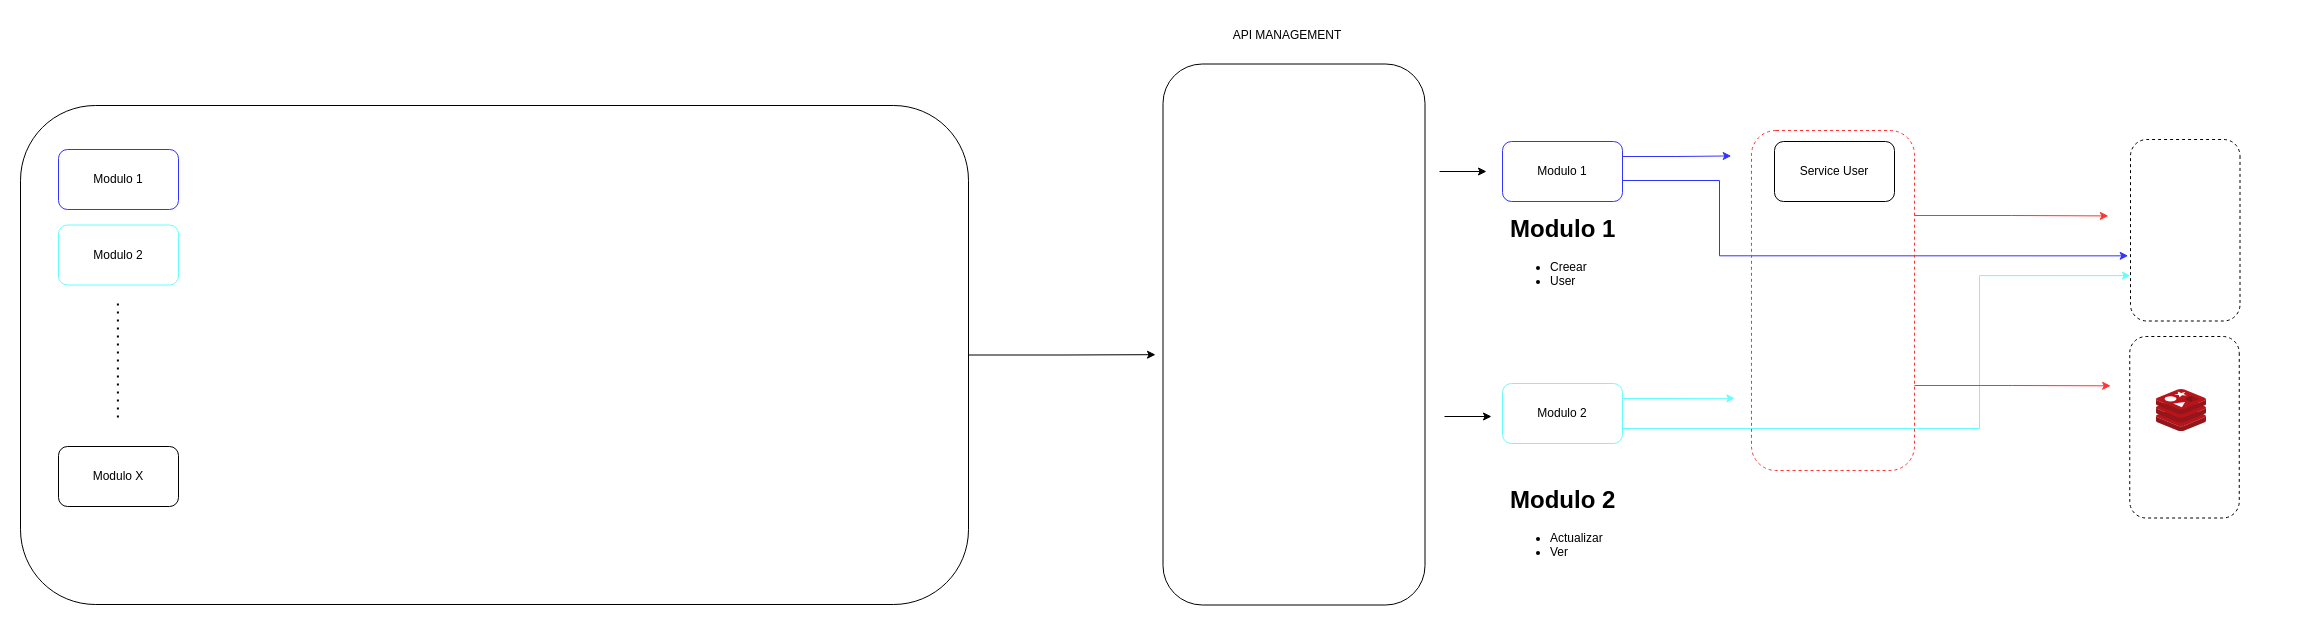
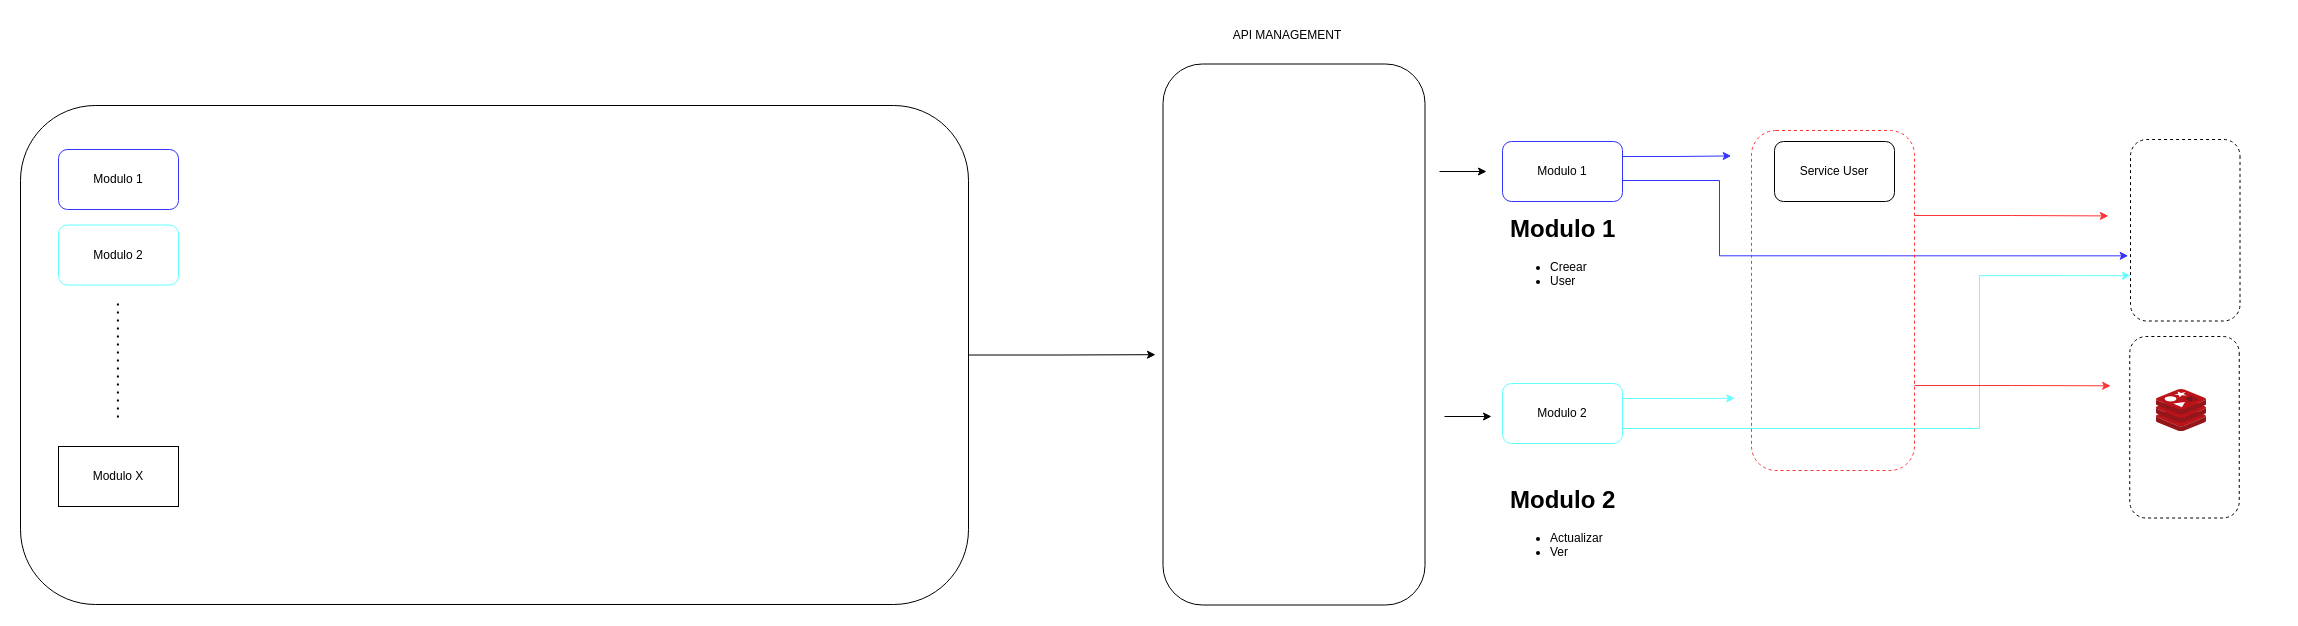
node "Modulo X": shape rounded rectangle -> rectangle
